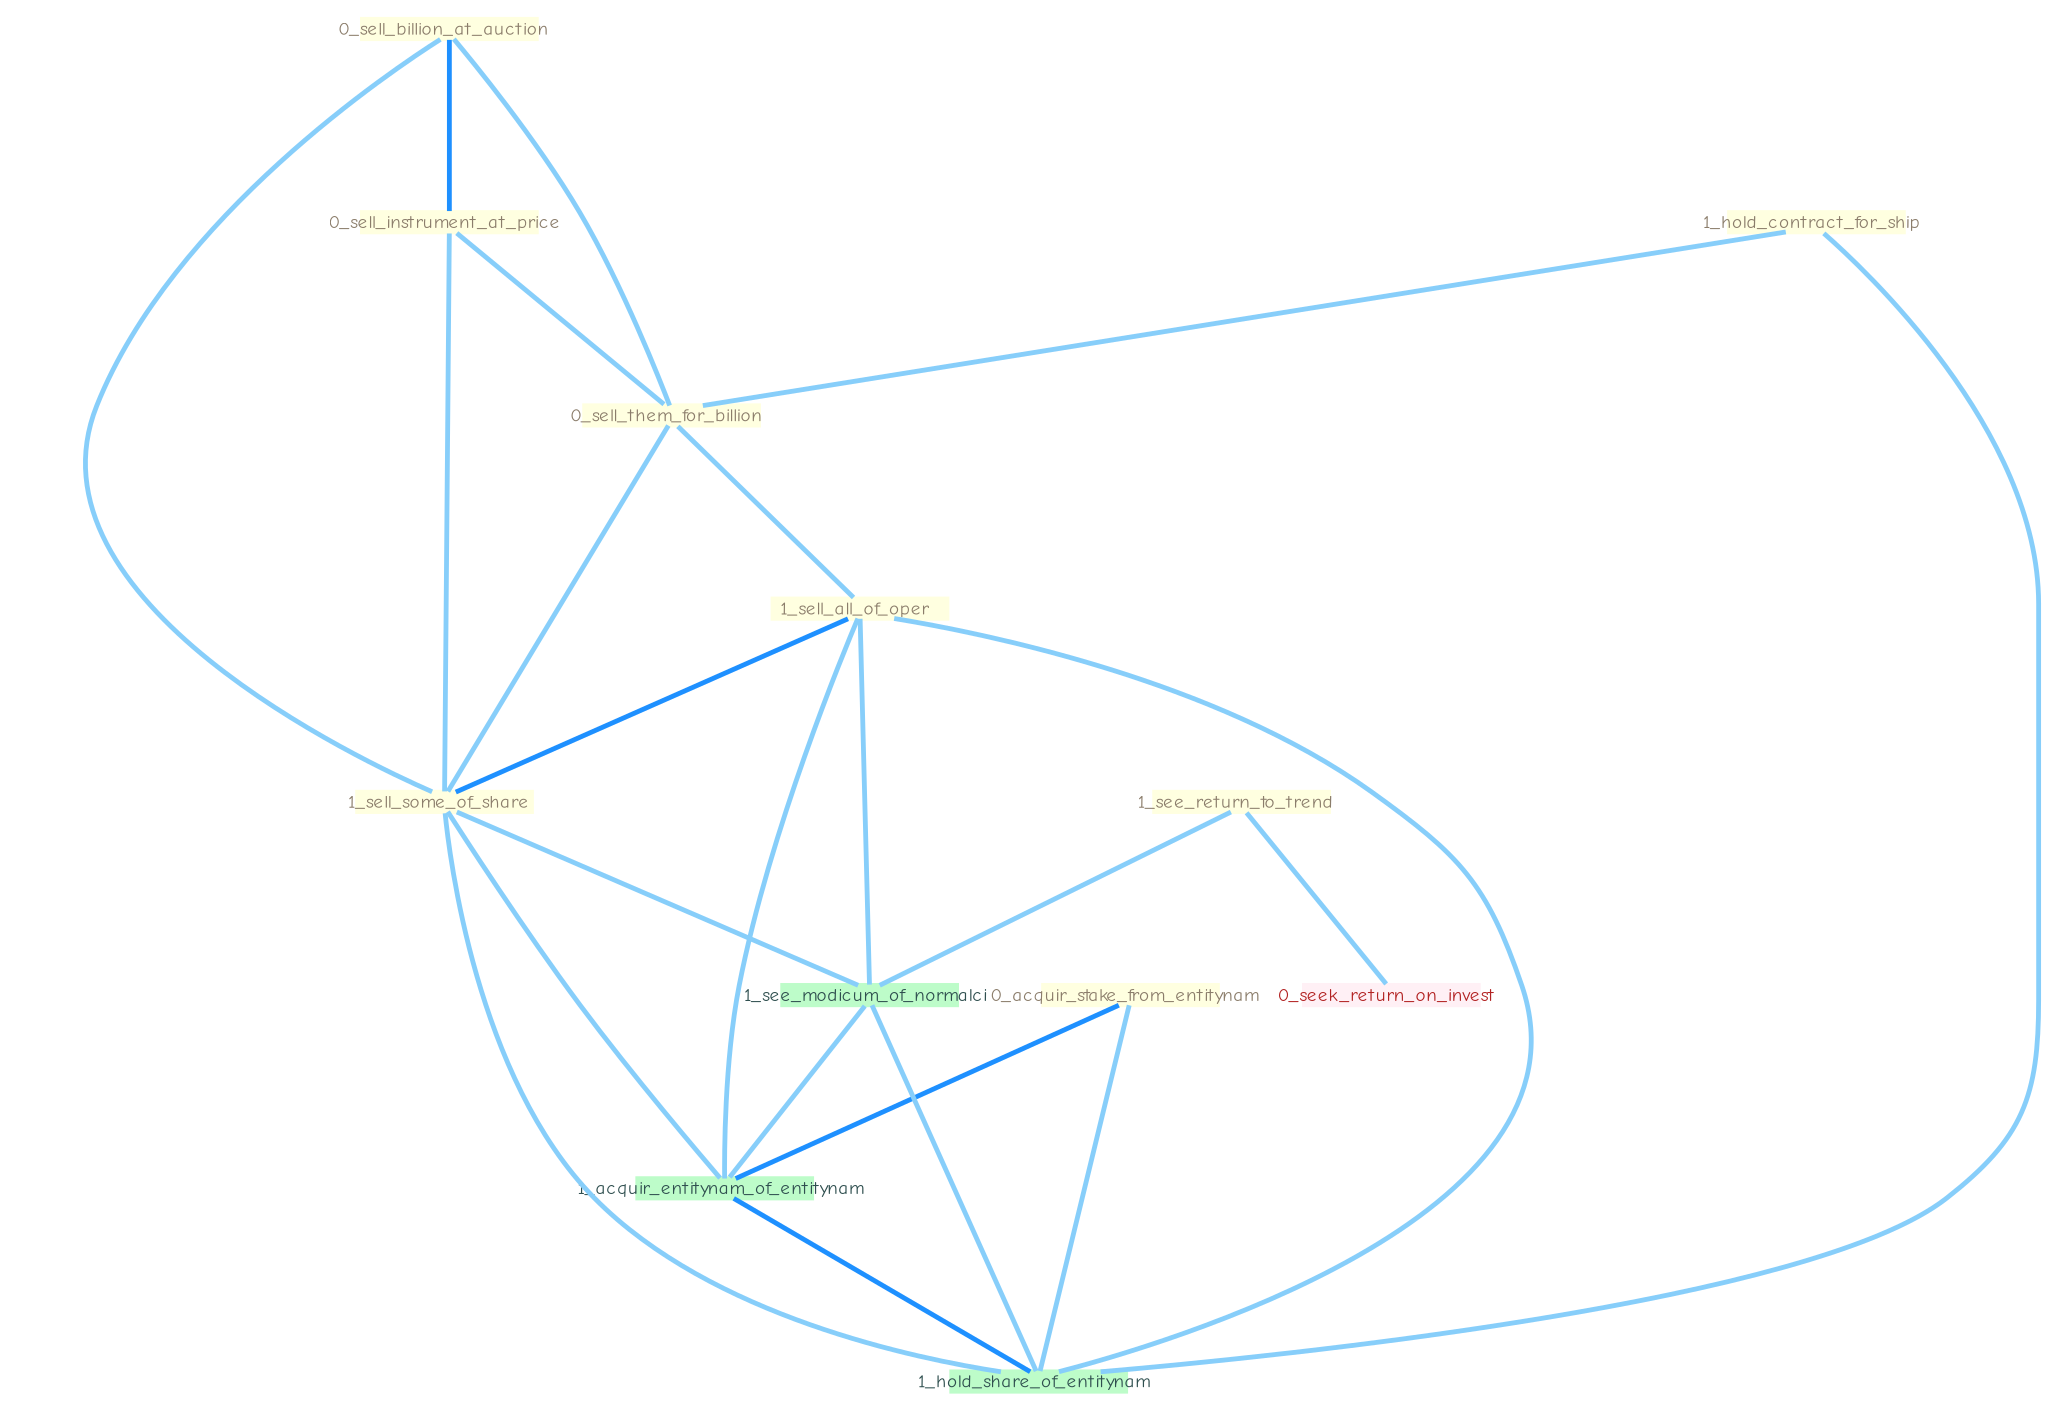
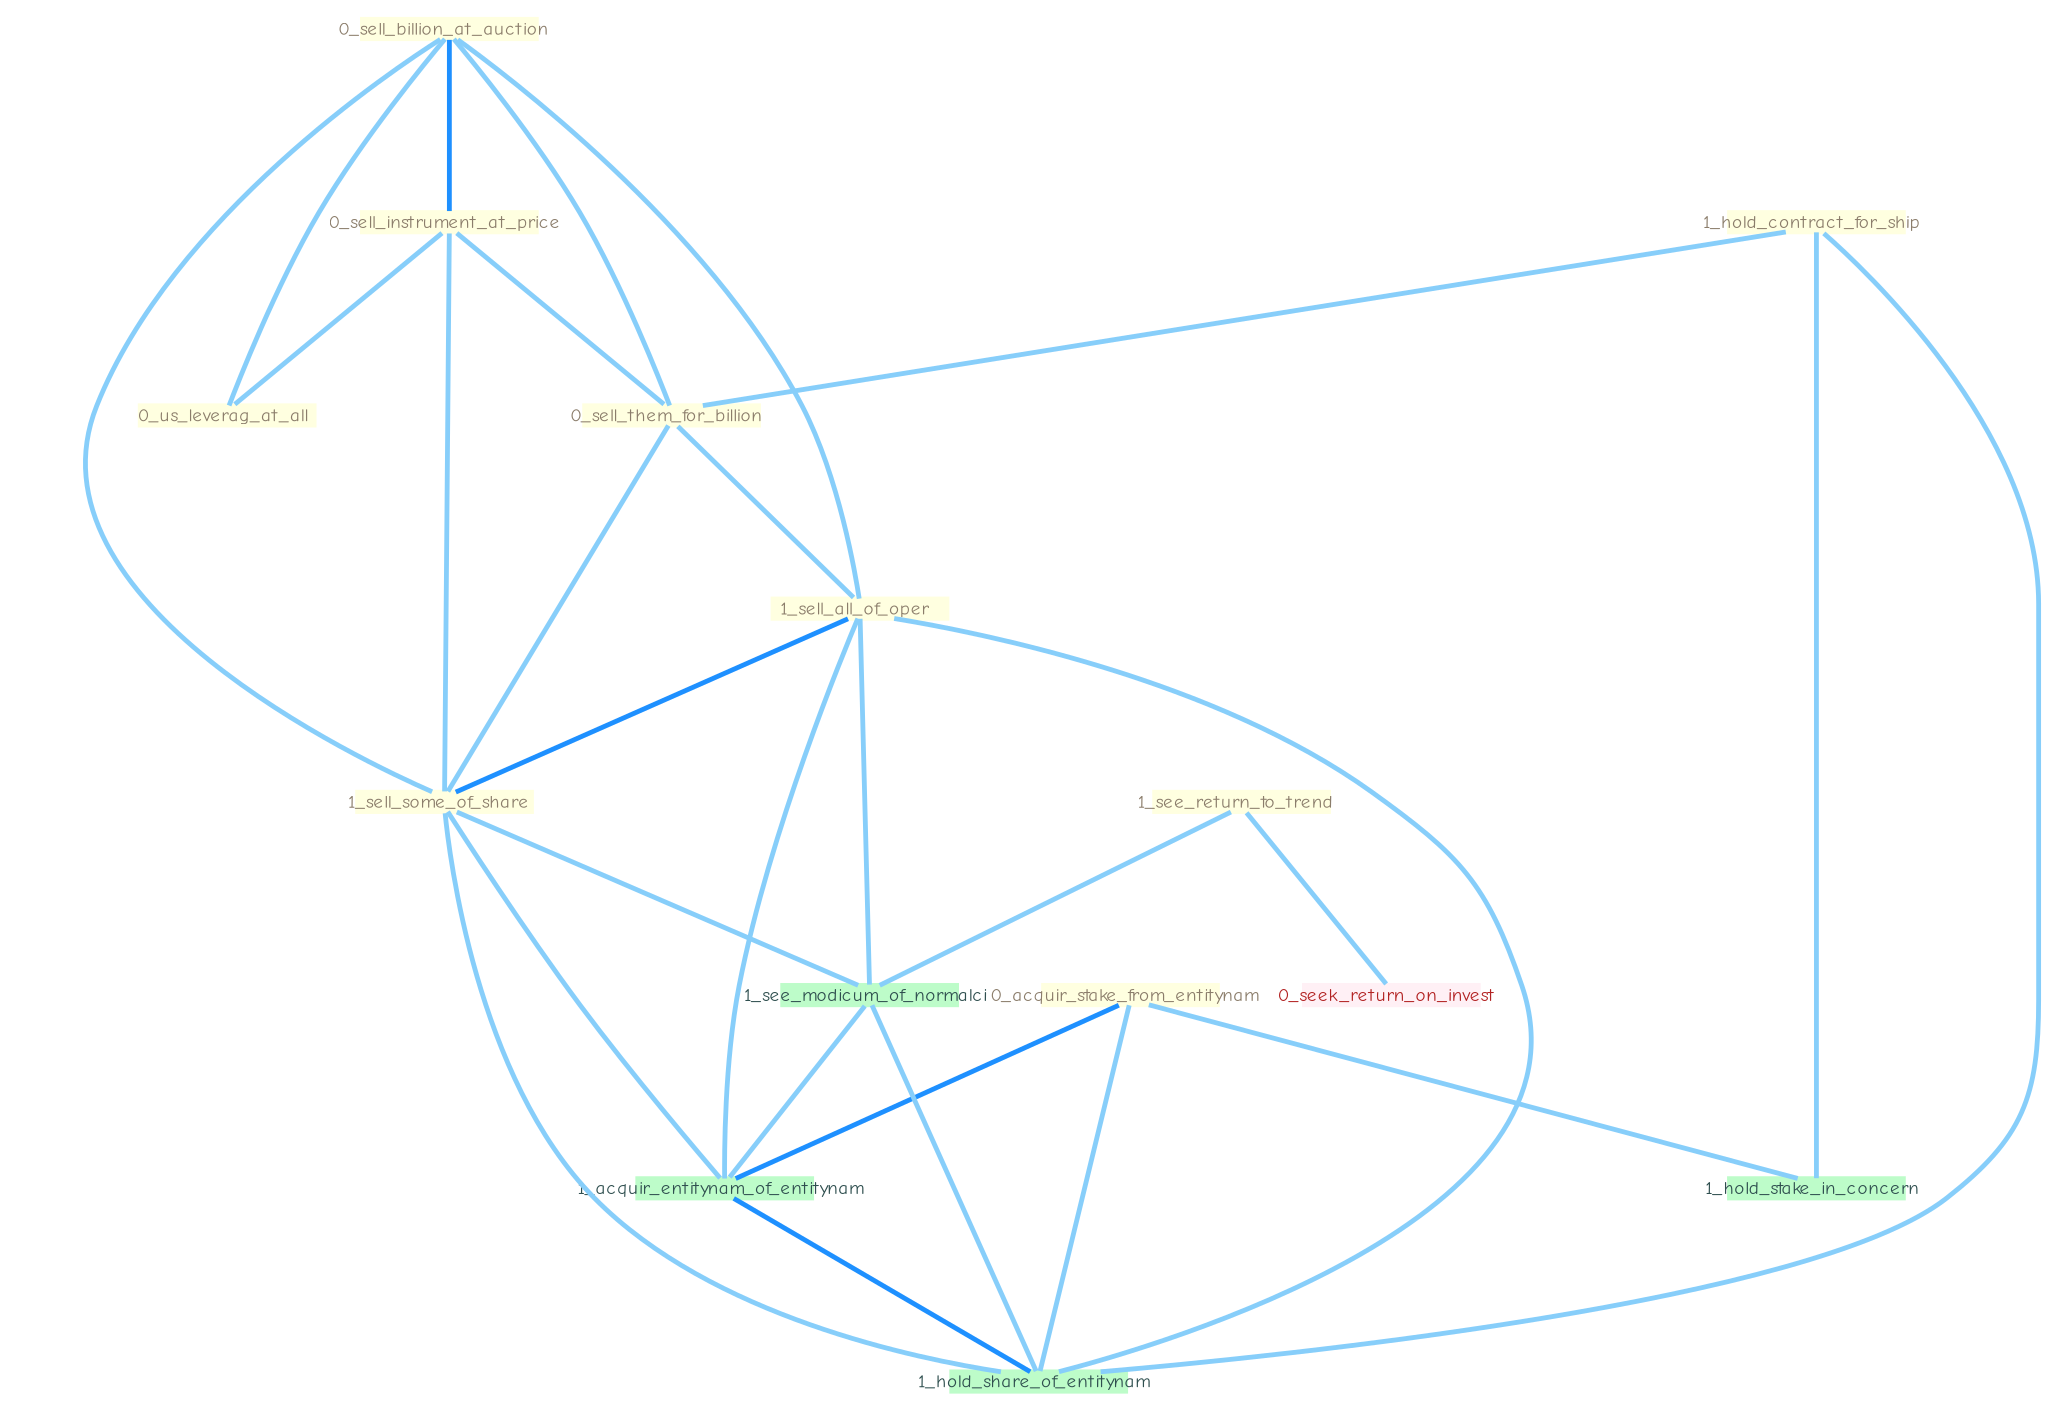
edge "0_sell_billion_at_auction" -- "1_sell_all_of_oper": added
node "0_us_leverag_at_all": added
node "1_hold_stake_in_concern": added
